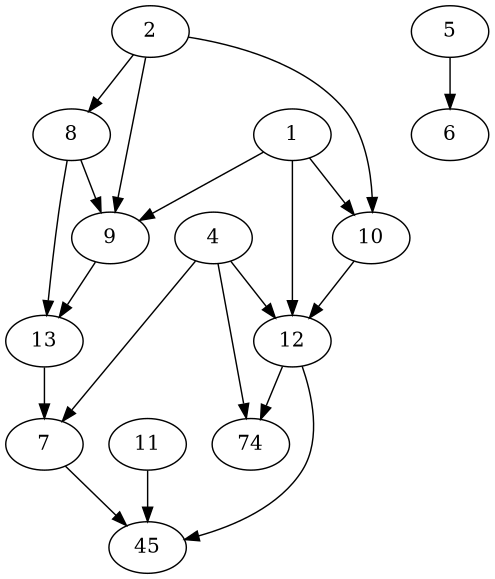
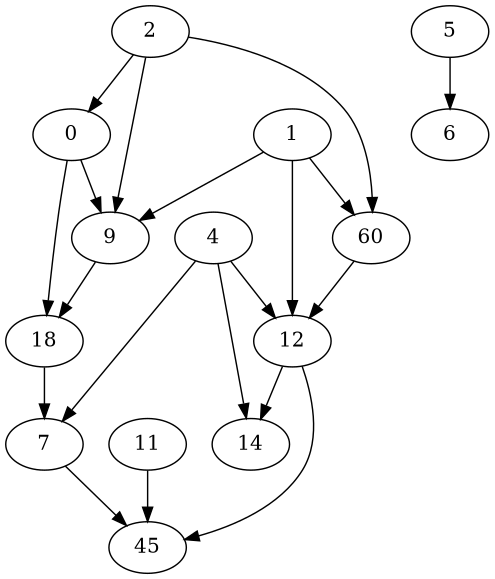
node "8": label "8" -> "0"
node "10": label "10" -> "60"
node "13": label "13" -> "18"
node "74": label "74" -> "14"
